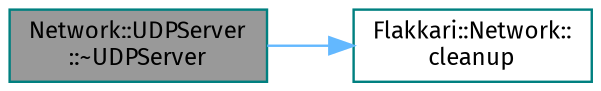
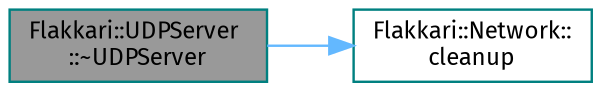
node "Network::UDPServer ::~UDPServer": label "Network::UDPServer ::~UDPServer" -> "Flakkari::UDPServer ::~UDPServer"
